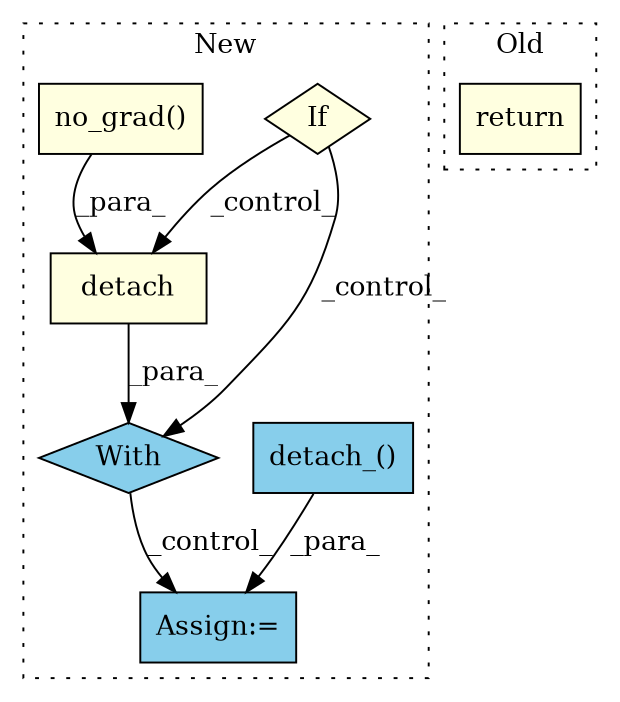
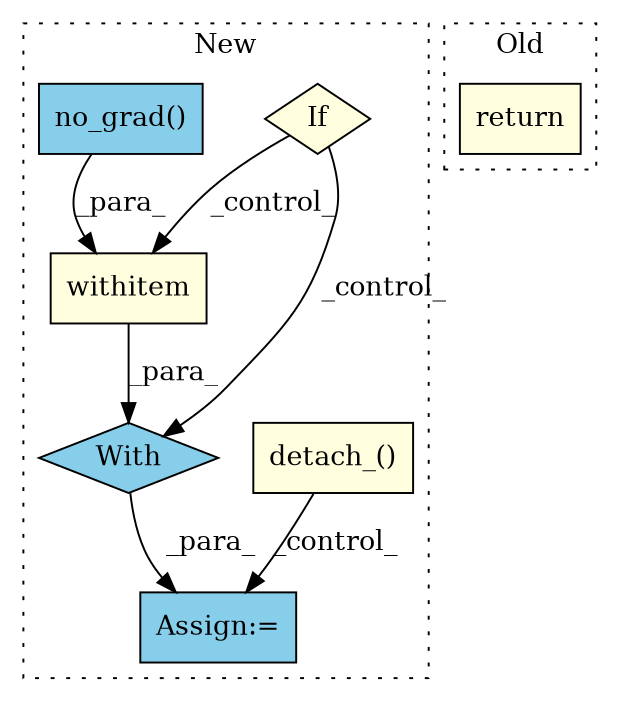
node "no_grad()": fillcolor lightyellow -> skyblue
node "detach": label "detach" -> "withitem"
node "detach_()": fillcolor skyblue -> lightyellow
edge "With" -> "Assign:=": label "_control_" -> "_para_"
edge "detach_()" -> "Assign:=": label "_para_" -> "_control_"
